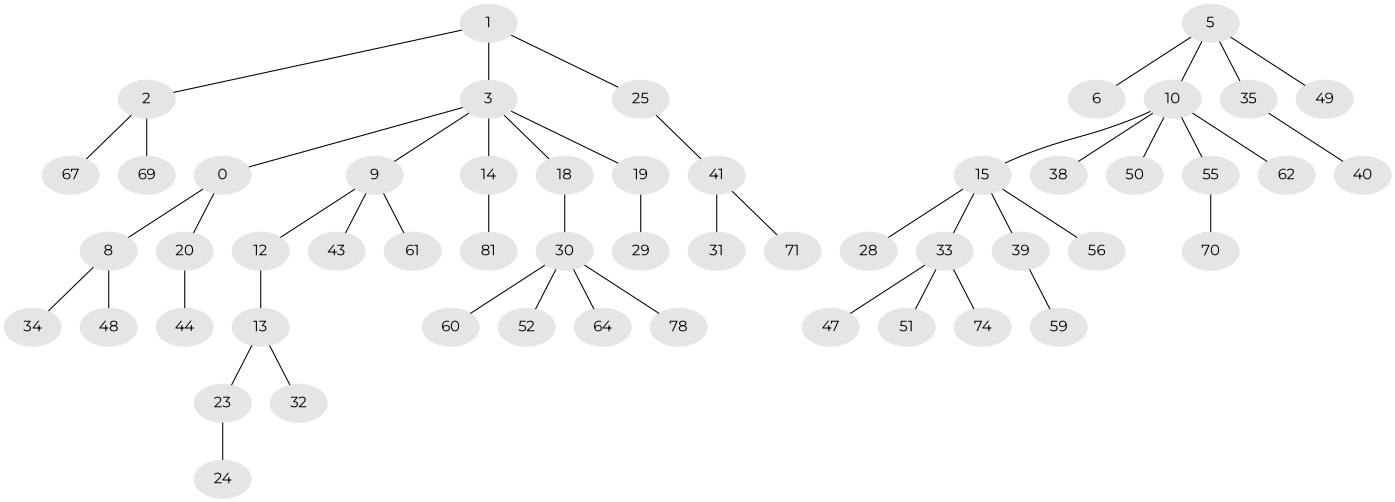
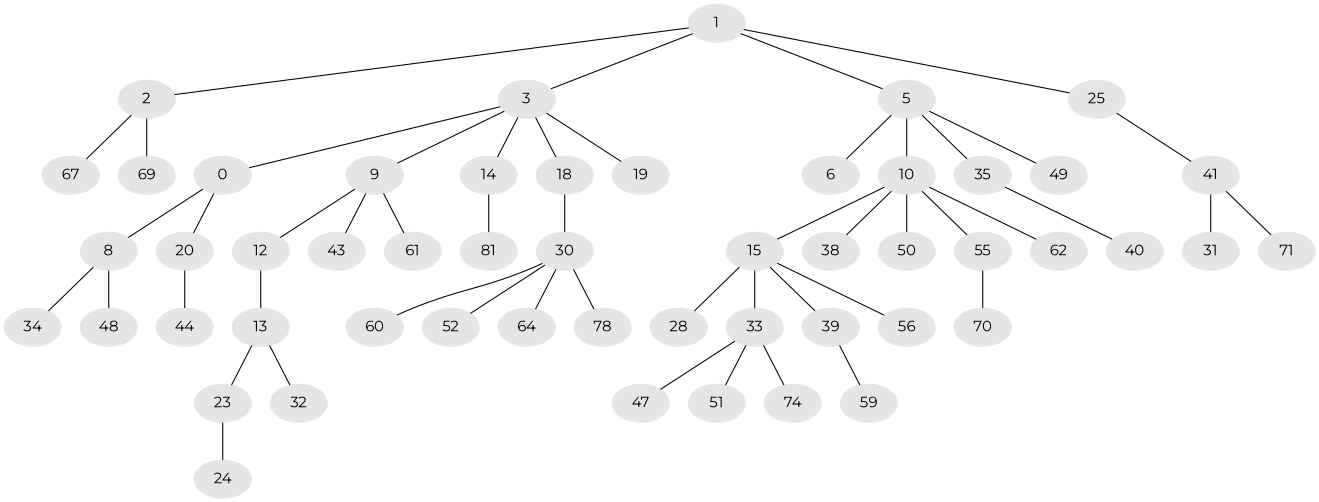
edge "1" -- "5": added
node "29": removed
